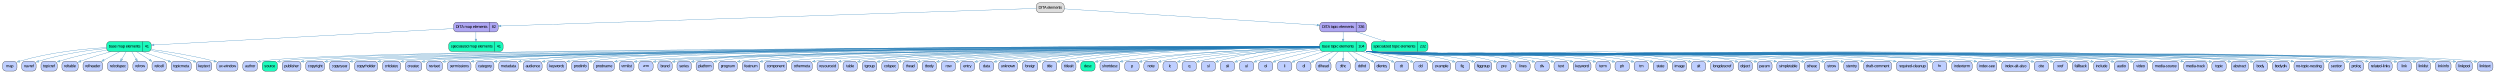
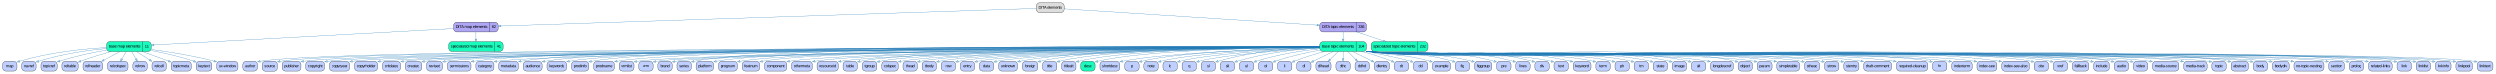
node "base map elements": text "41" -> "11"
node "source": fillcolor #1afabc -> #bfcfff
node "index-alt-also": label "index-alt-also" -> "index-see-also"
